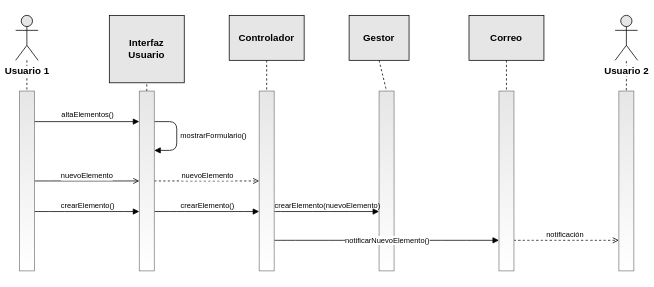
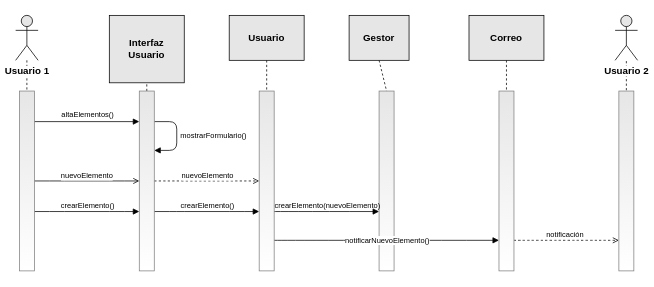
node "Controlador": label "Controlador" -> "Usuario"
